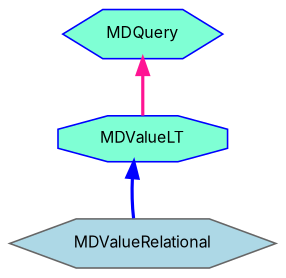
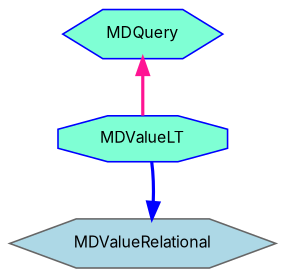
edge "MDValueRelational" -> "MDValueLT": reversed
